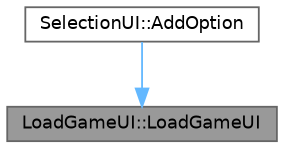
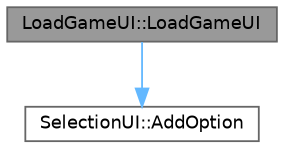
edge "SelectionUI::AddOption" -> "LoadGameUI::LoadGameUI": reversed
